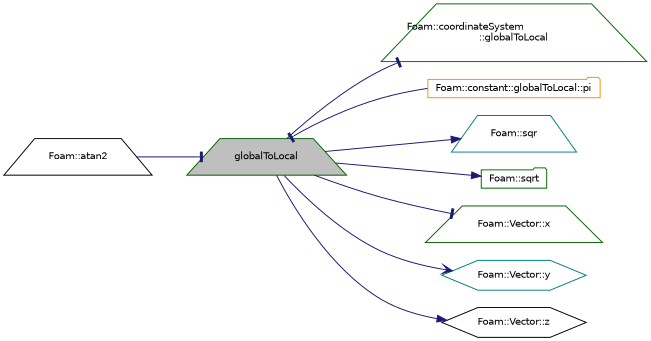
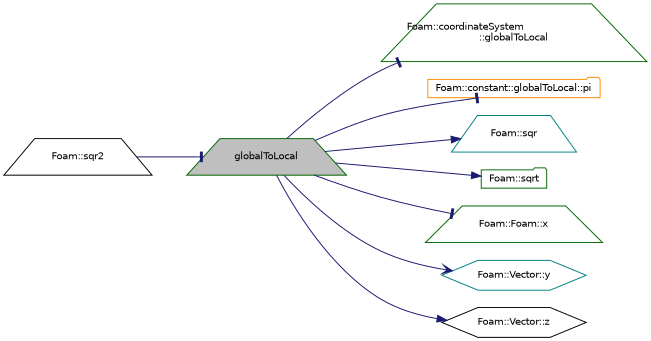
edge "Foam::constant::globalToLocal::pi" -> "globalToLocal": reversed
node "Foam::atan2": label "Foam::atan2" -> "Foam::sqr2"
node "Foam::Vector::x": label "Foam::Vector::x" -> "Foam::Foam::x"
